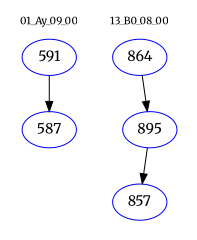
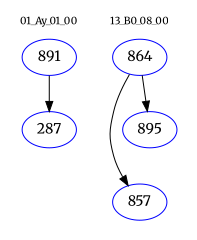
cluster "01_Ay_09_00": label "01_Ay_09_00" -> "01_Ay_01_00"
node "591": label "591" -> "891"
node "587": label "587" -> "287"
edge "895" -> "857": now "864" -> "857"
